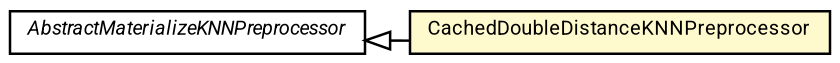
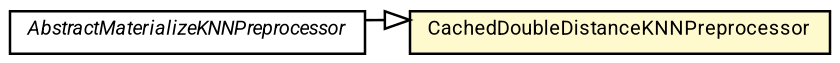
edge "CachedDoubleDistanceKNNPreprocessor" -> "AbstractMaterializeKNNPreprocessor": reversed
